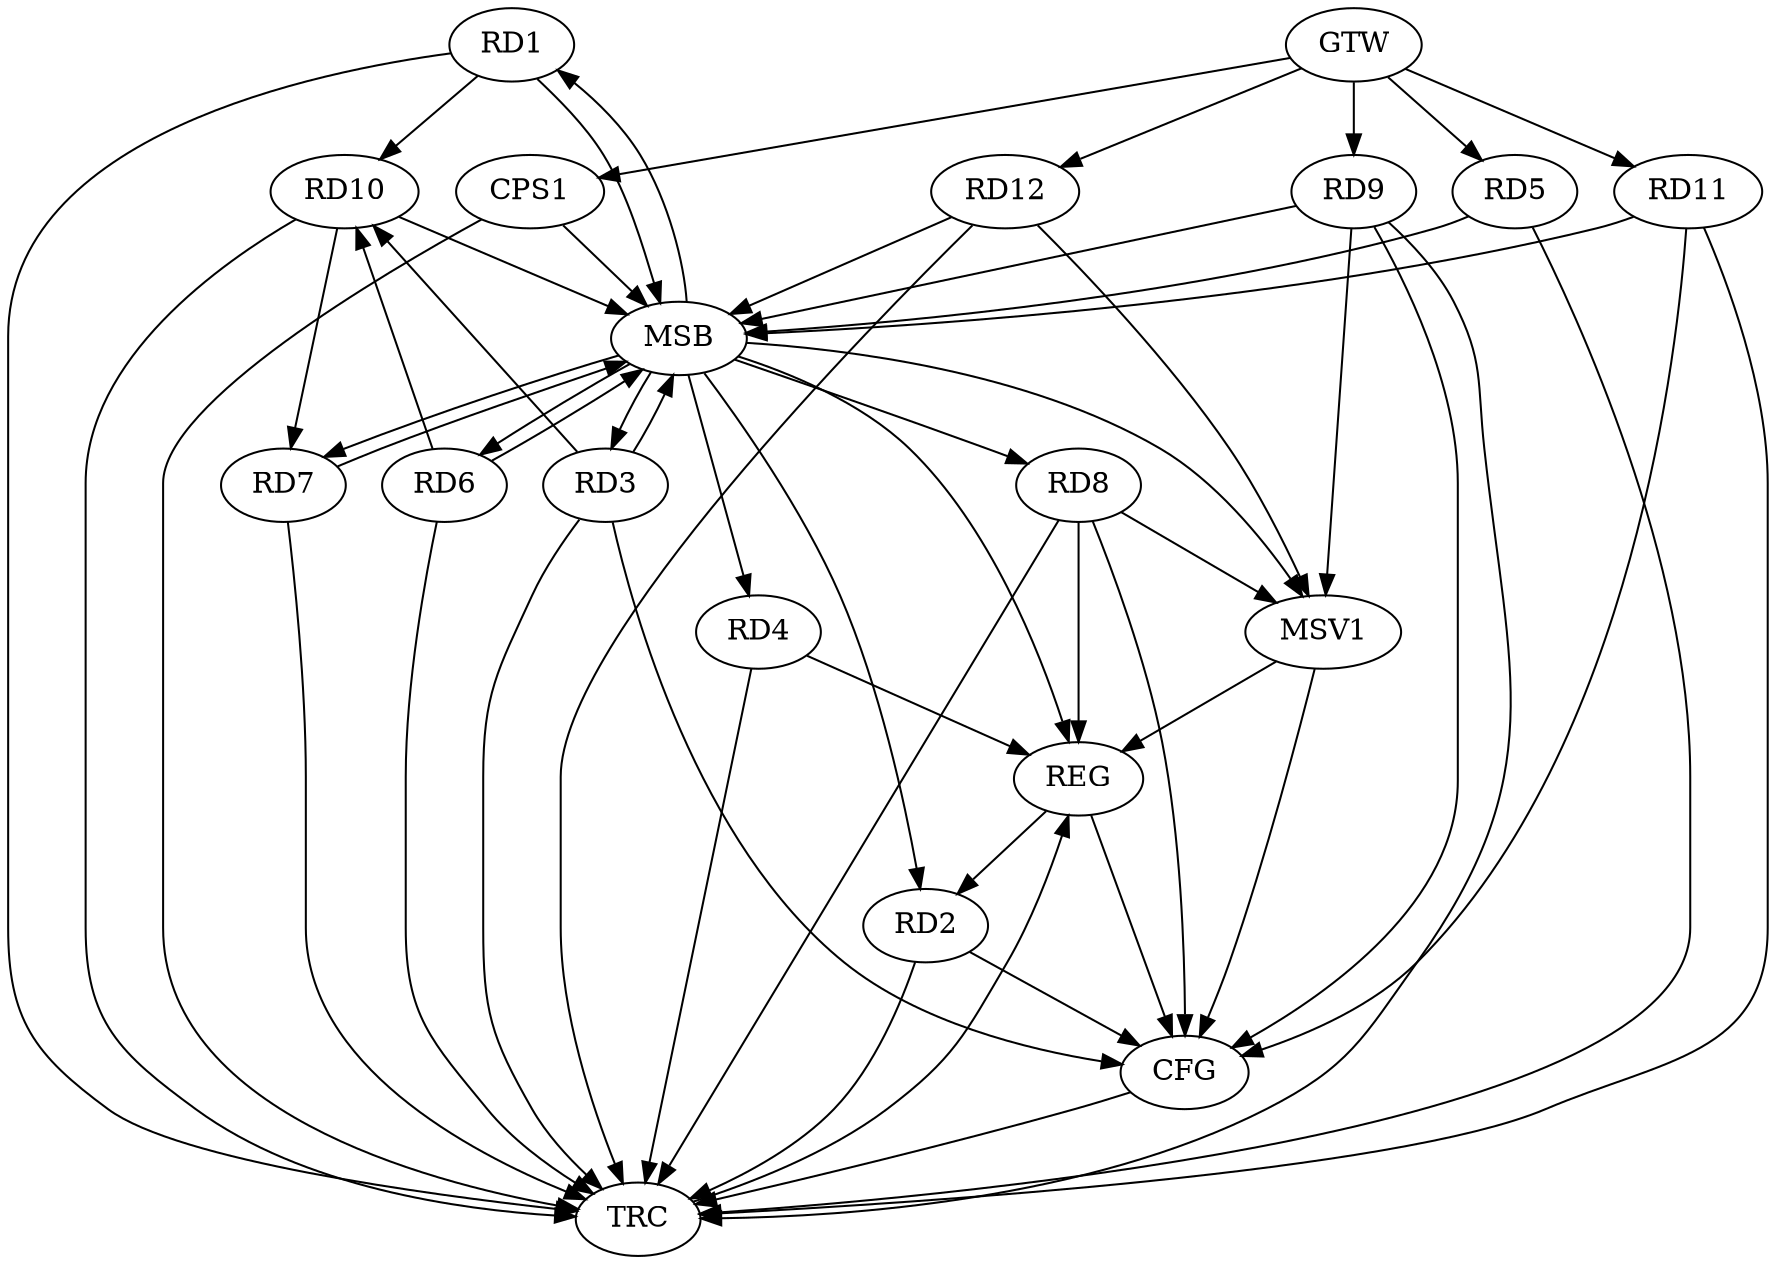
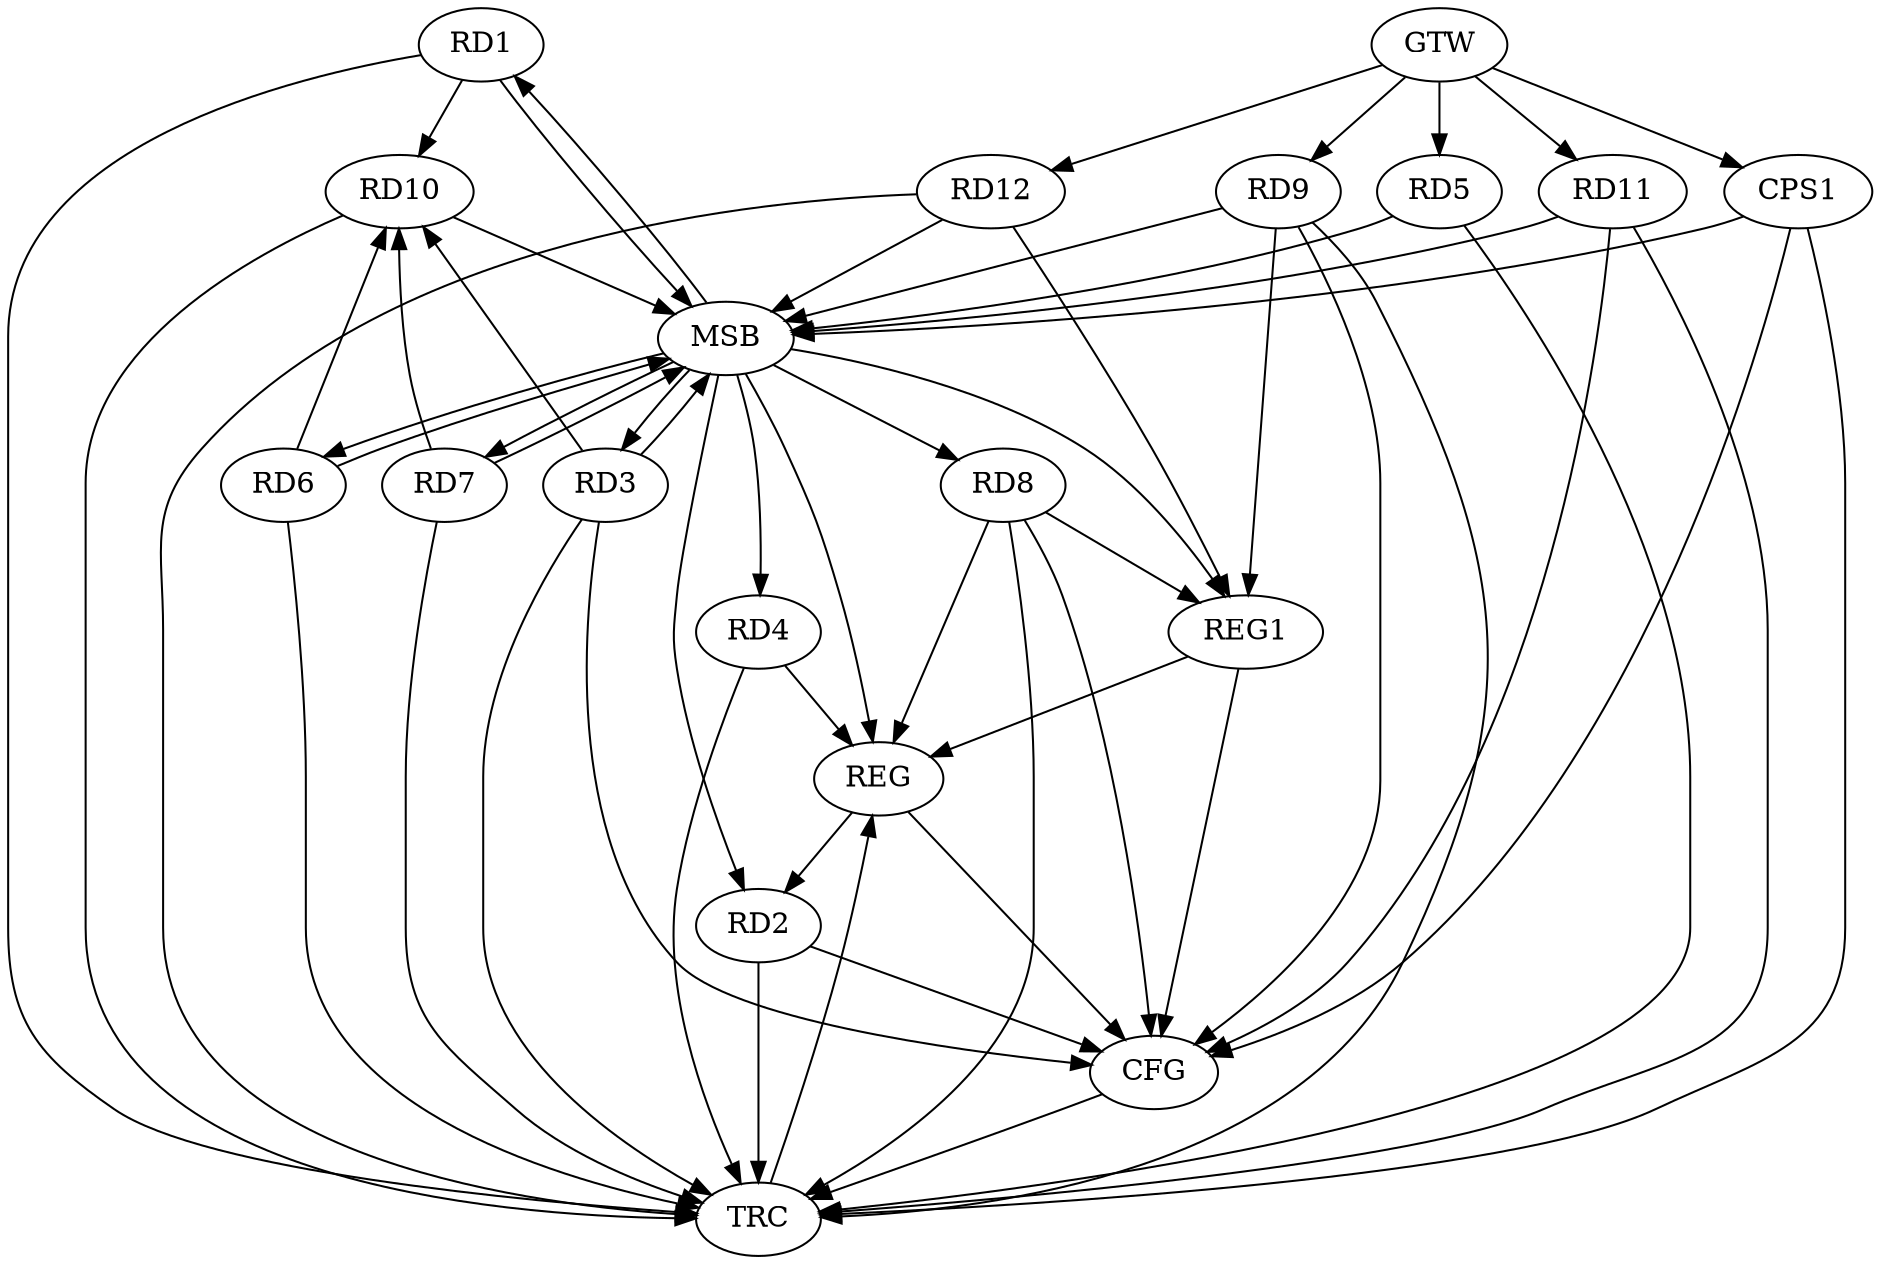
edge "RD10" -> "RD7": reversed
node "MSV1": label "MSV1" -> "REG1"
edge "CPS1" -> "CFG": added
